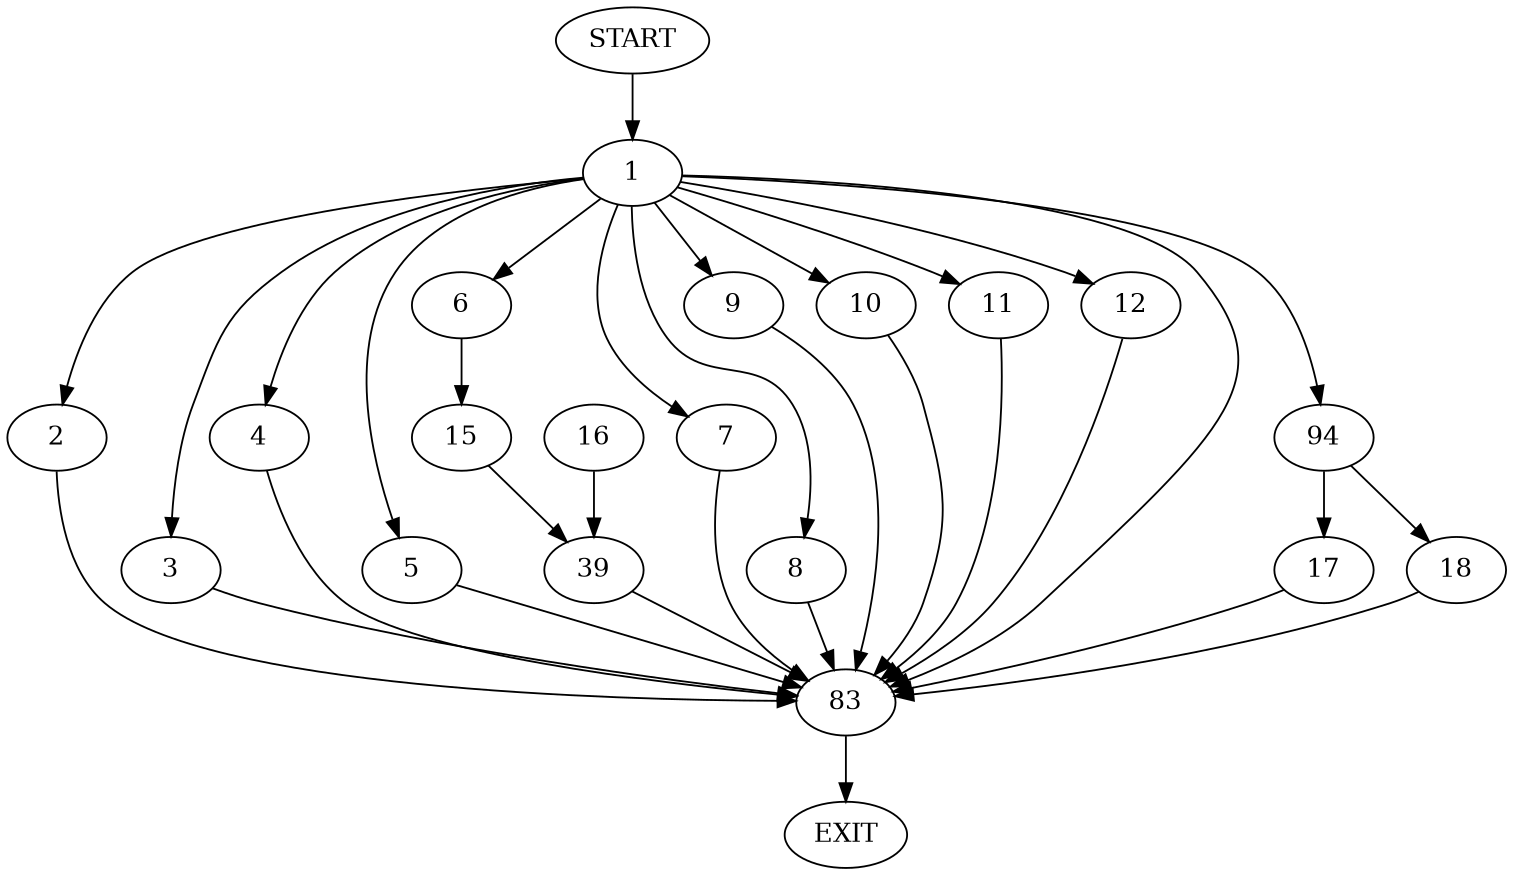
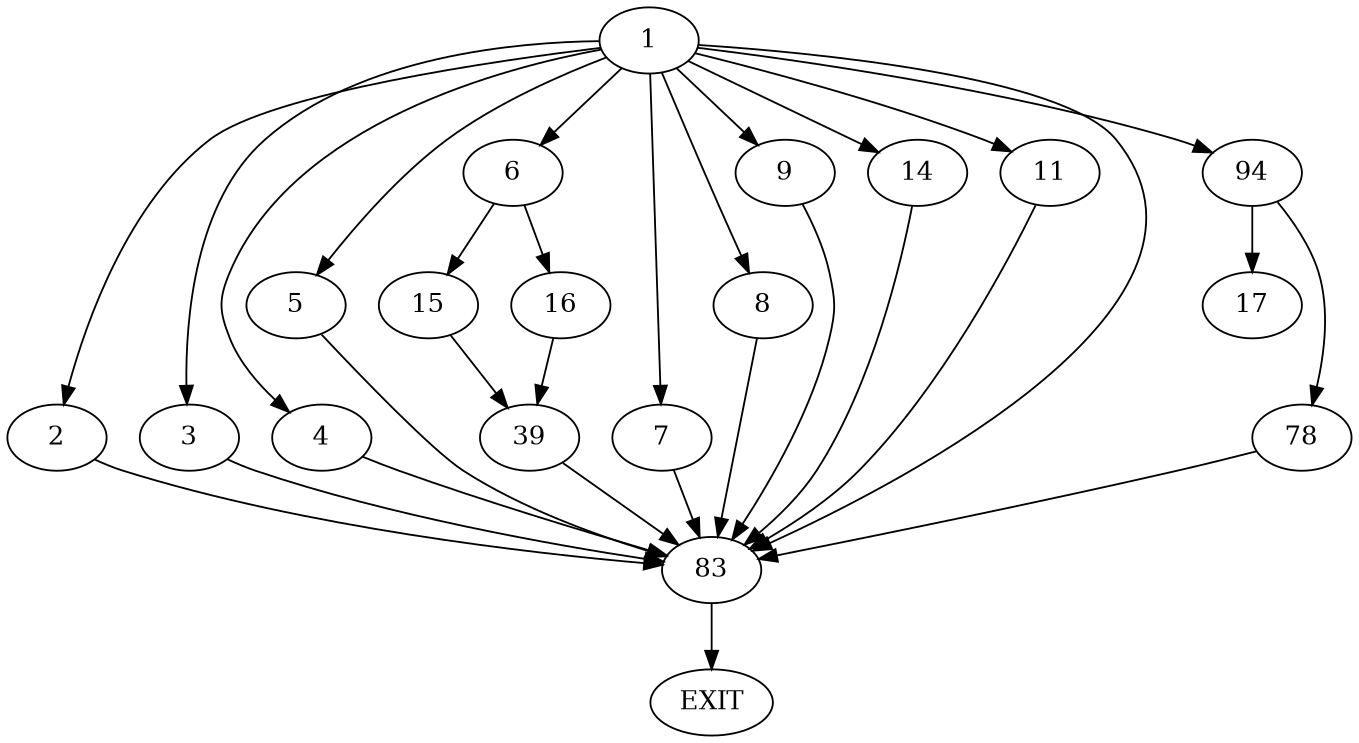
node "START": removed
edge "6" -> "16": added
node "10": label "10" -> "14"
node "12": removed
node "18": label "18" -> "78"
edge "17" -> "83": removed
